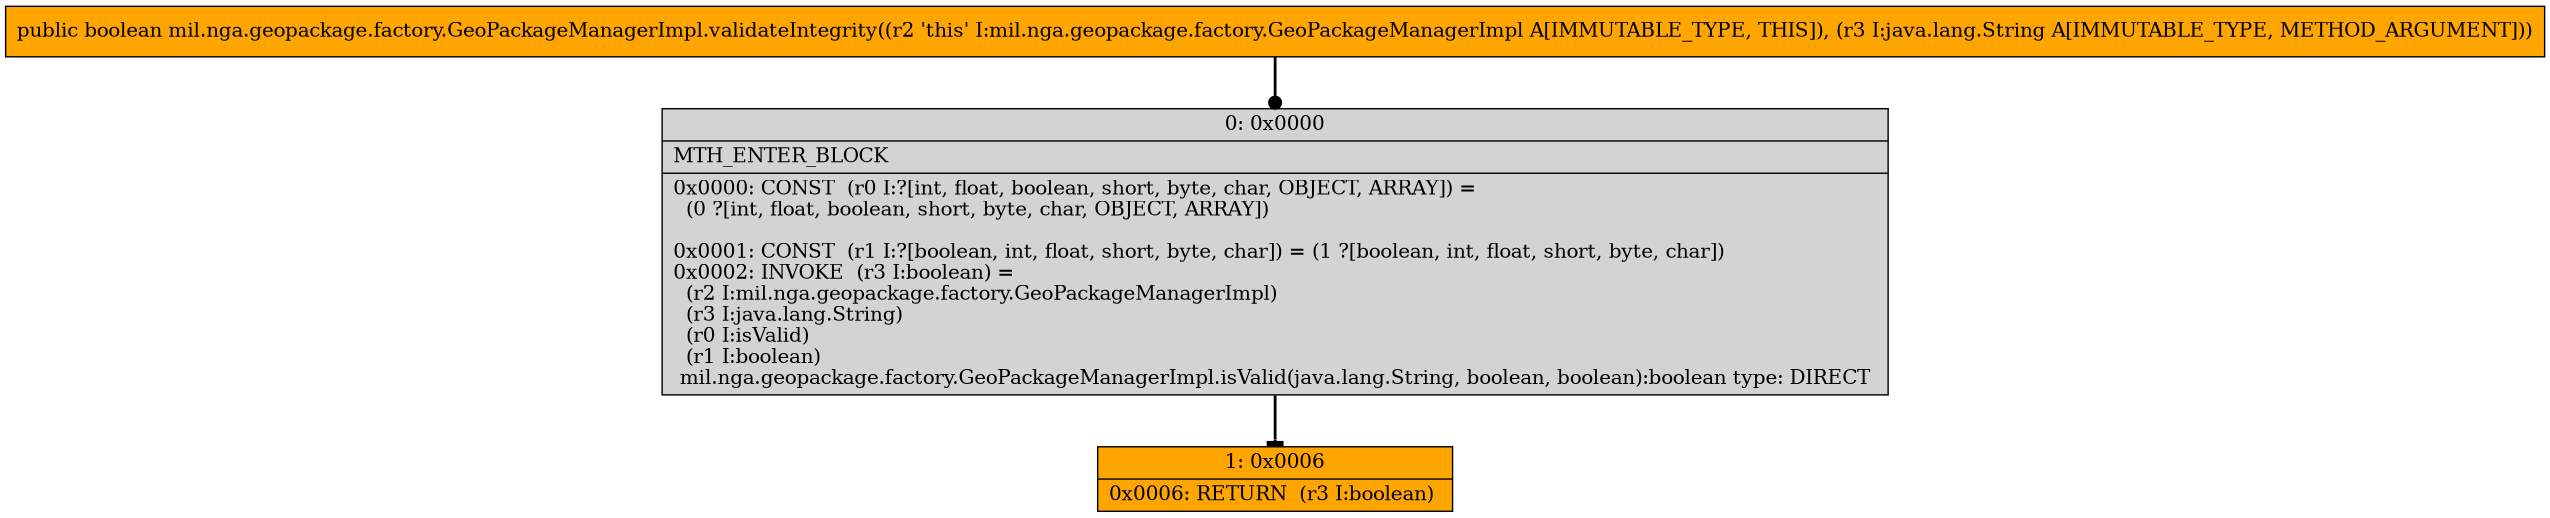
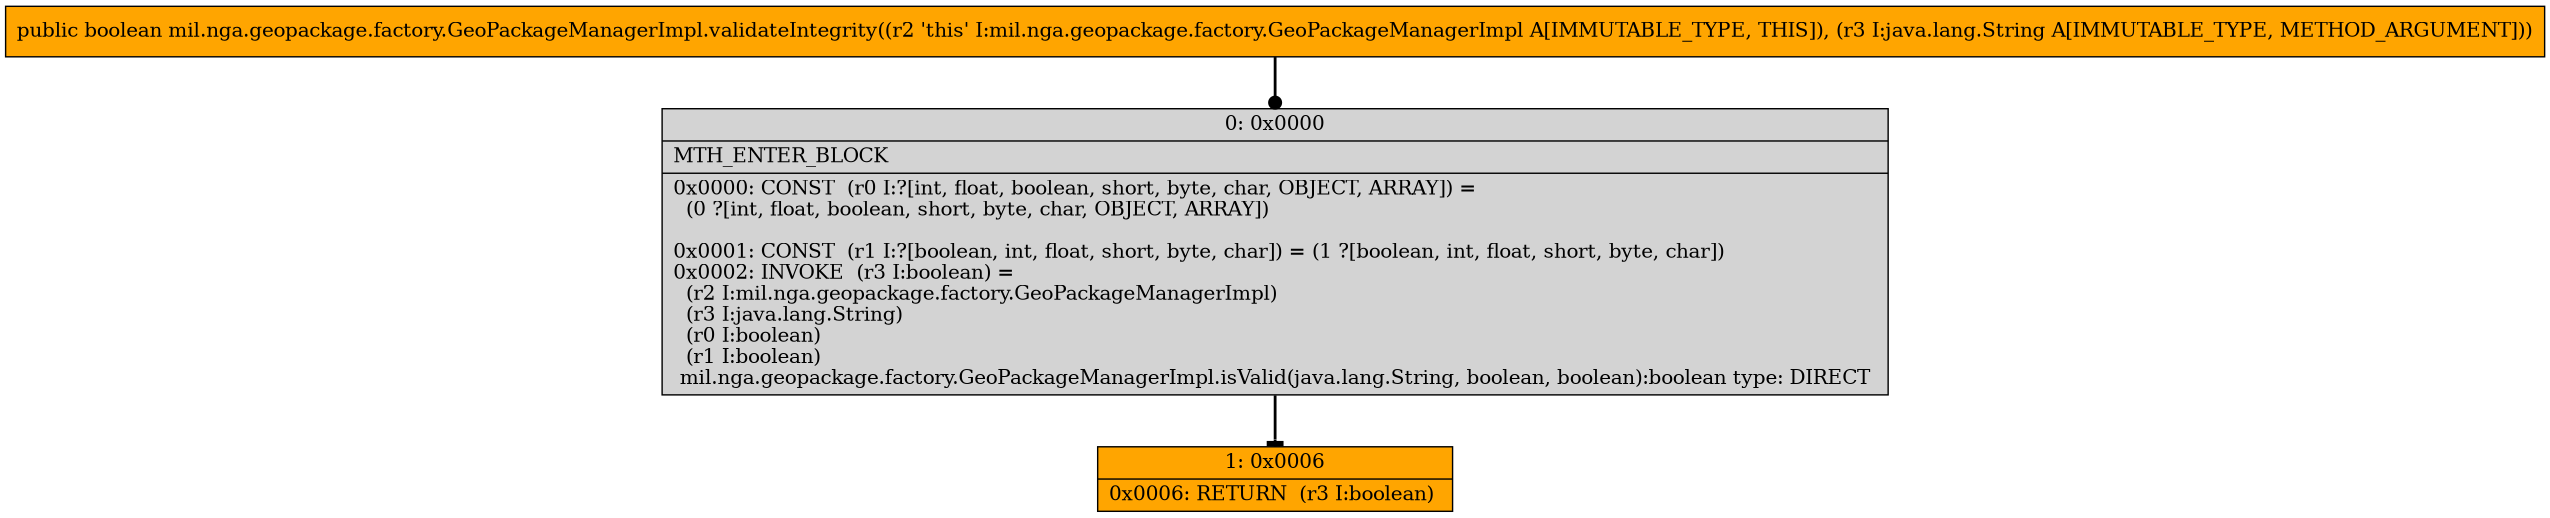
node "0: 0x0000": text "(r0 I:isValid)" -> "(r0 I:boolean)"
